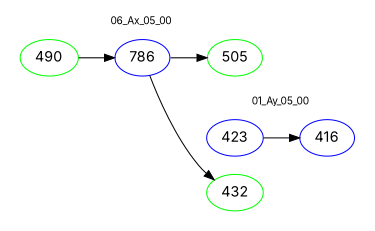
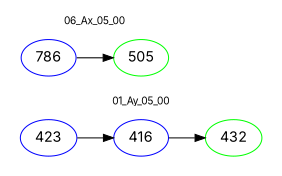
node "490": removed
edge "786" -> "432": now "416" -> "432"
